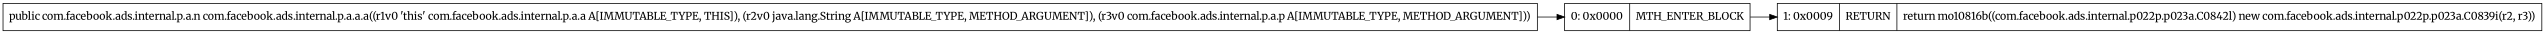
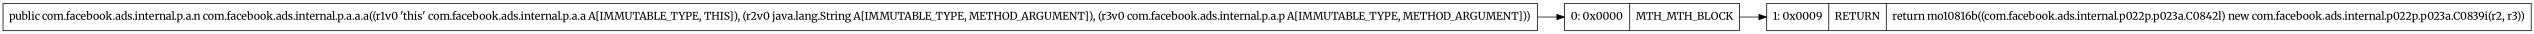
node "0: 0x0000": text "MTH_ENTER_BLOCK" -> "MTH_MTH_BLOCK"
